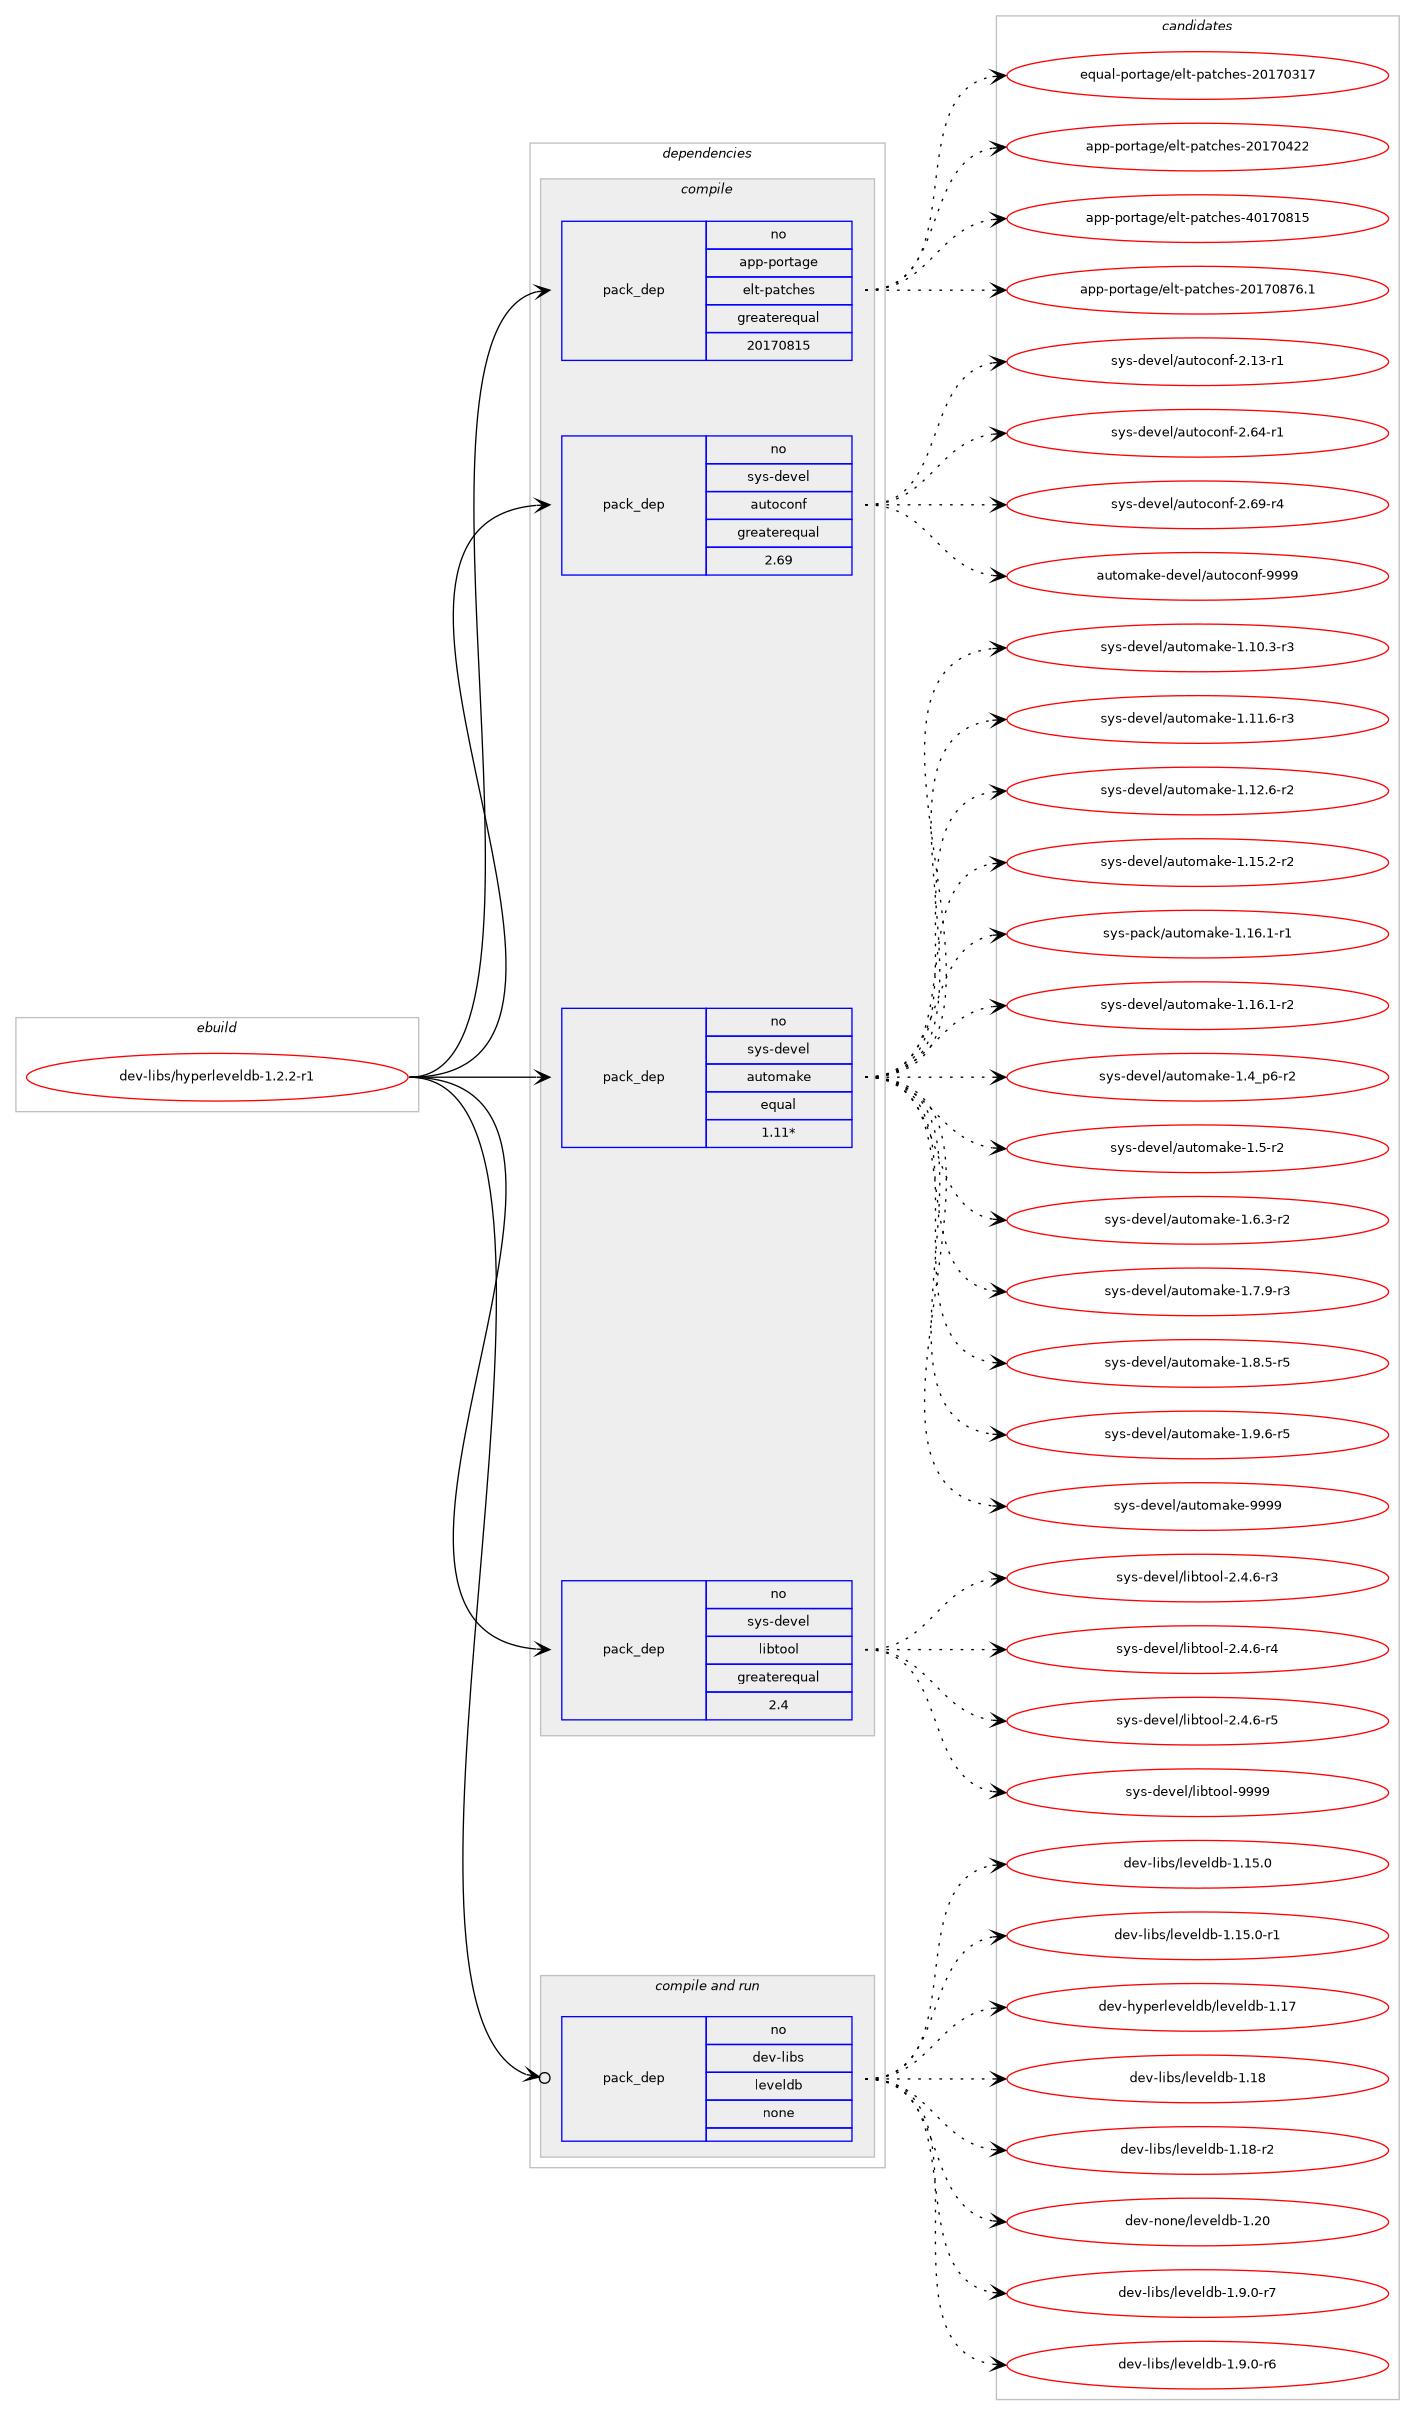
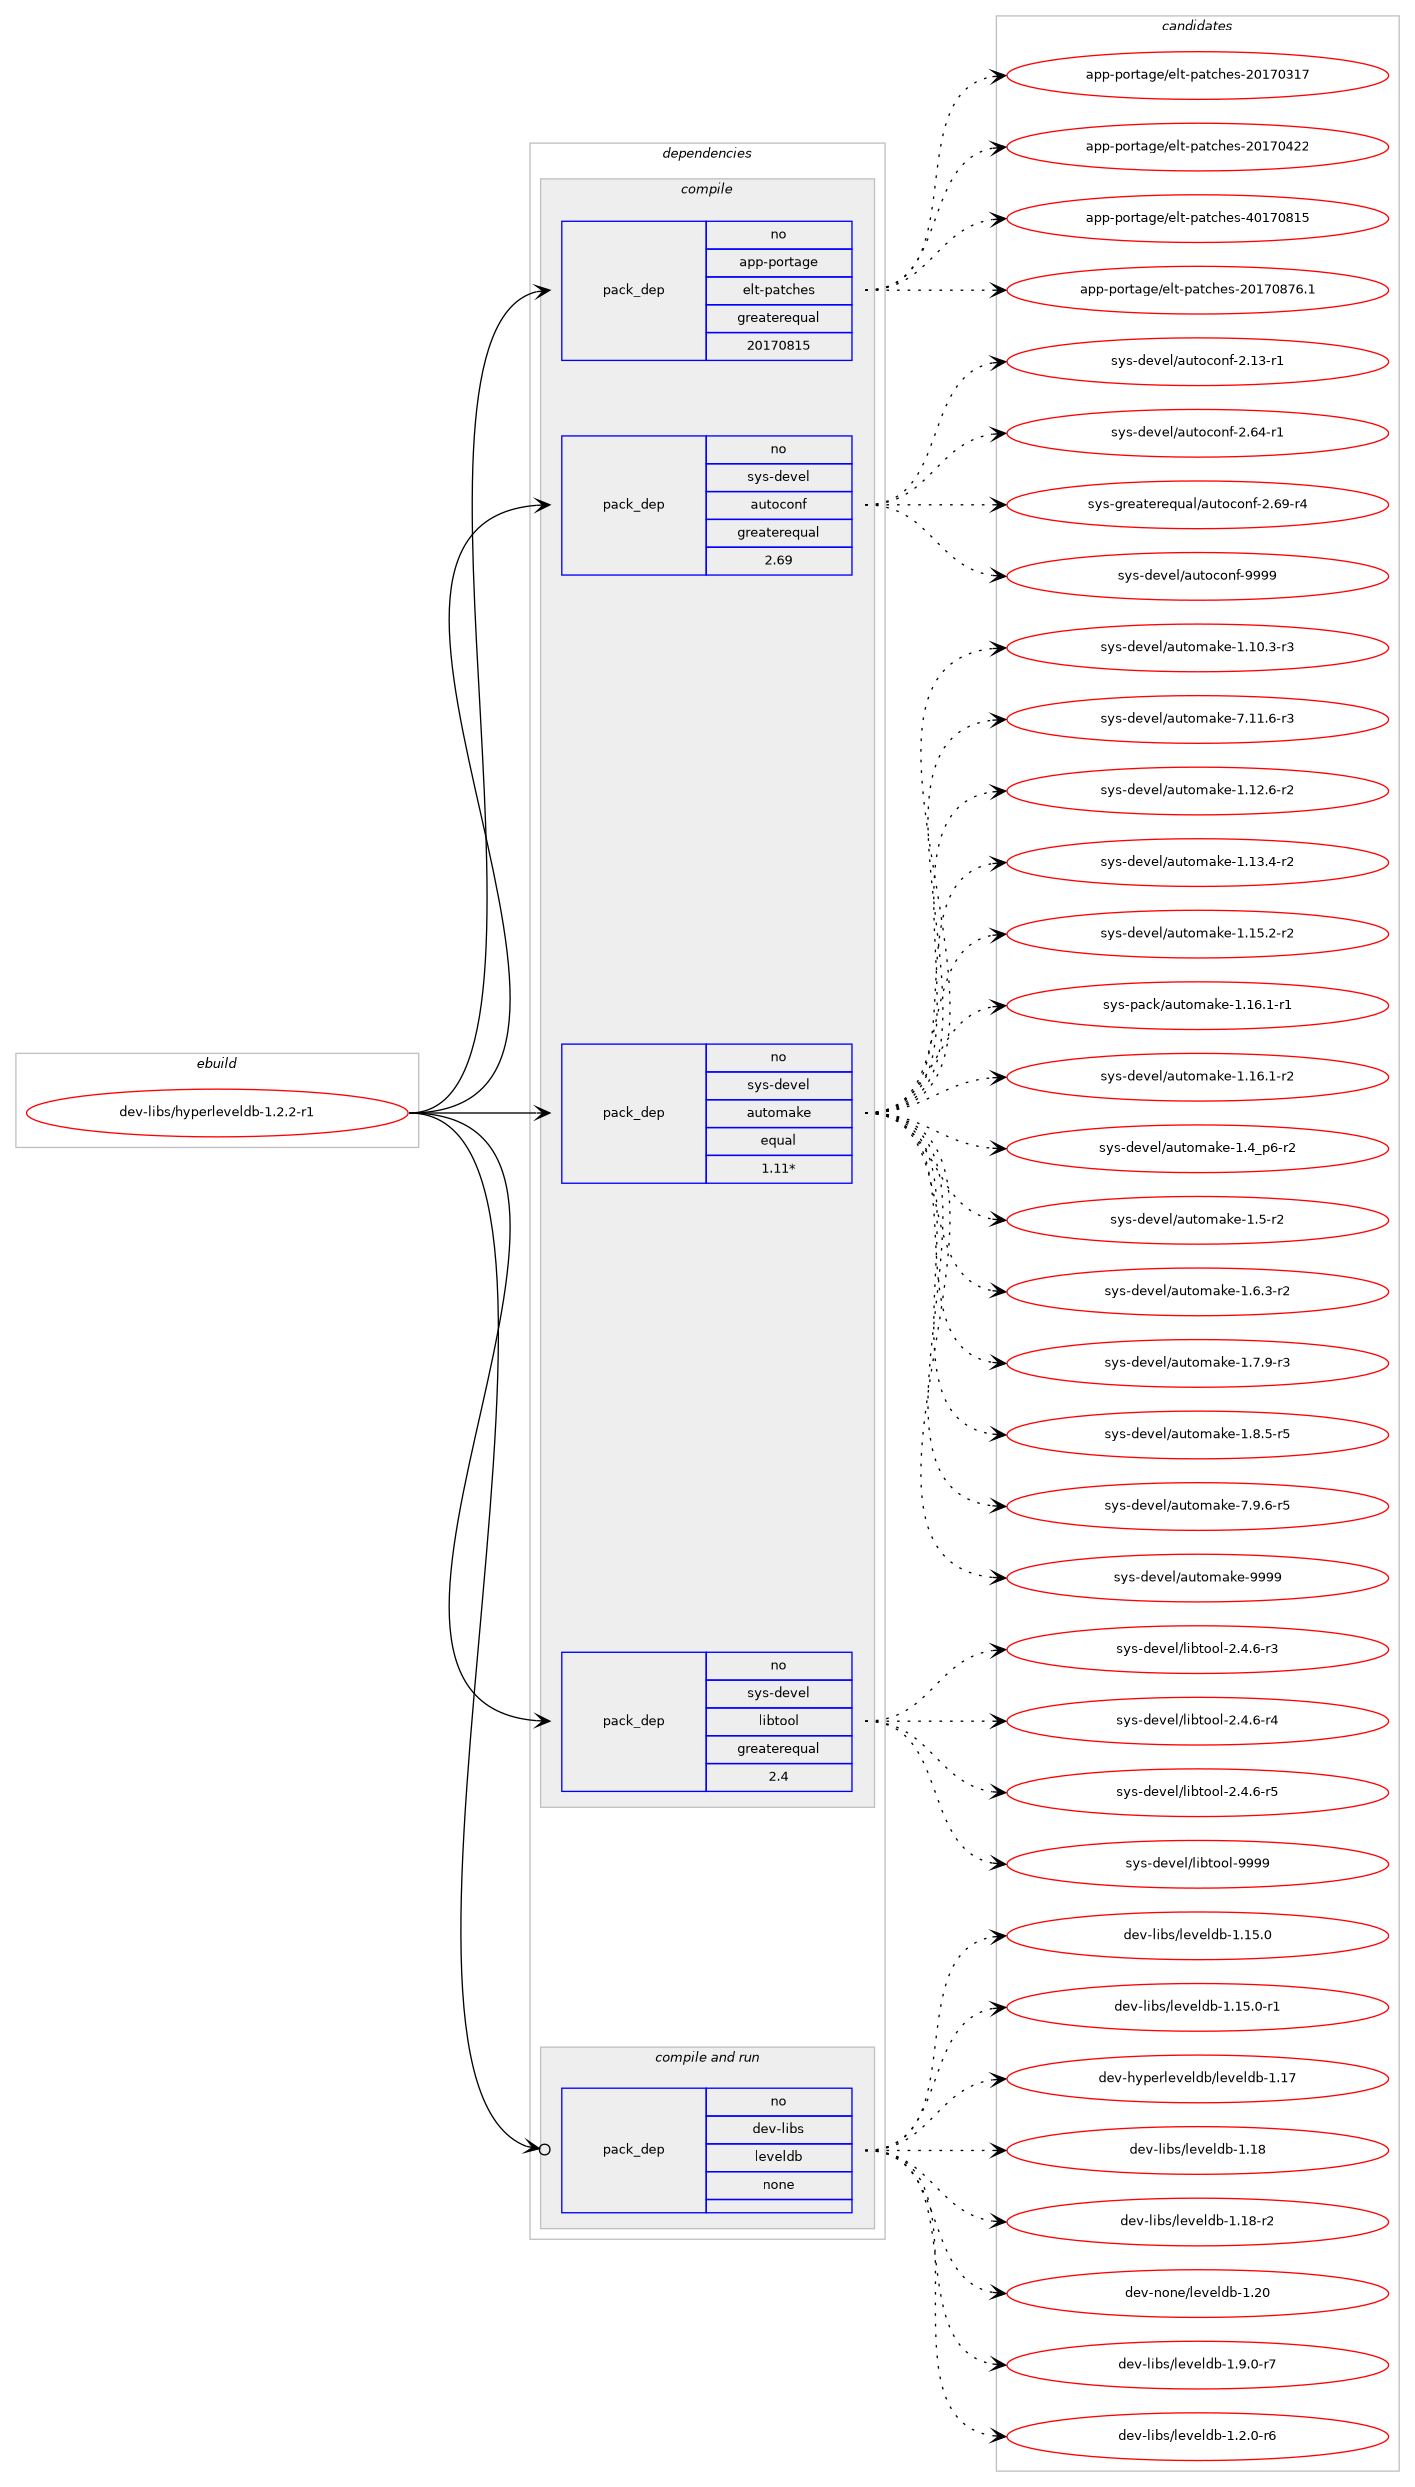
node "equal-portage/elt-patches-20170317": label "equal-portage/elt-patches-20170317" -> "app-portage/elt-patches-20170317"
node "sys-devel/autoconf-2.69-r4": label "sys-devel/autoconf-2.69-r4" -> "sys-greaterequal/autoconf-2.69-r4"
node "automake-devel/autoconf-9999": label "automake-devel/autoconf-9999" -> "sys-devel/autoconf-9999"
node "sys-devel/automake-1.11.6-r3": label "sys-devel/automake-1.11.6-r3" -> "sys-devel/automake-7.11.6-r3"
node "sys-devel/automake-1.13.4-r2": added
node "sys-devel/automake-1.9.6-r5": label "sys-devel/automake-1.9.6-r5" -> "sys-devel/automake-7.9.6-r5"
node "dev-libs/leveldb-1.9.0-r6": label "dev-libs/leveldb-1.9.0-r6" -> "dev-libs/leveldb-1.2.0-r6"
